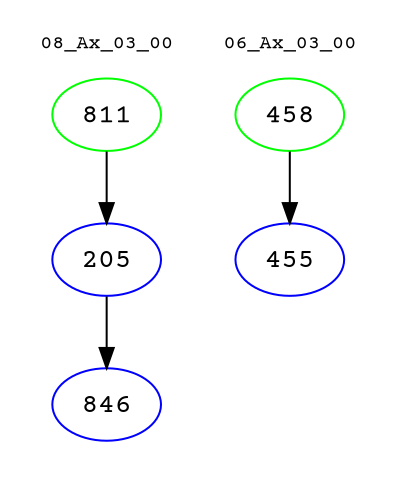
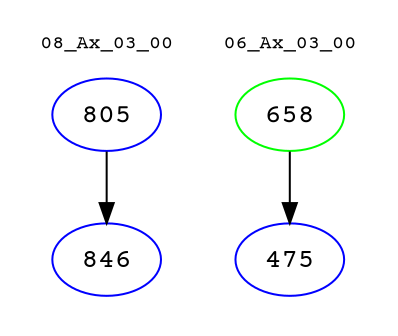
node "811": removed
node "458": label "458" -> "658"
node "205": label "205" -> "805"
node "455": label "455" -> "475"
